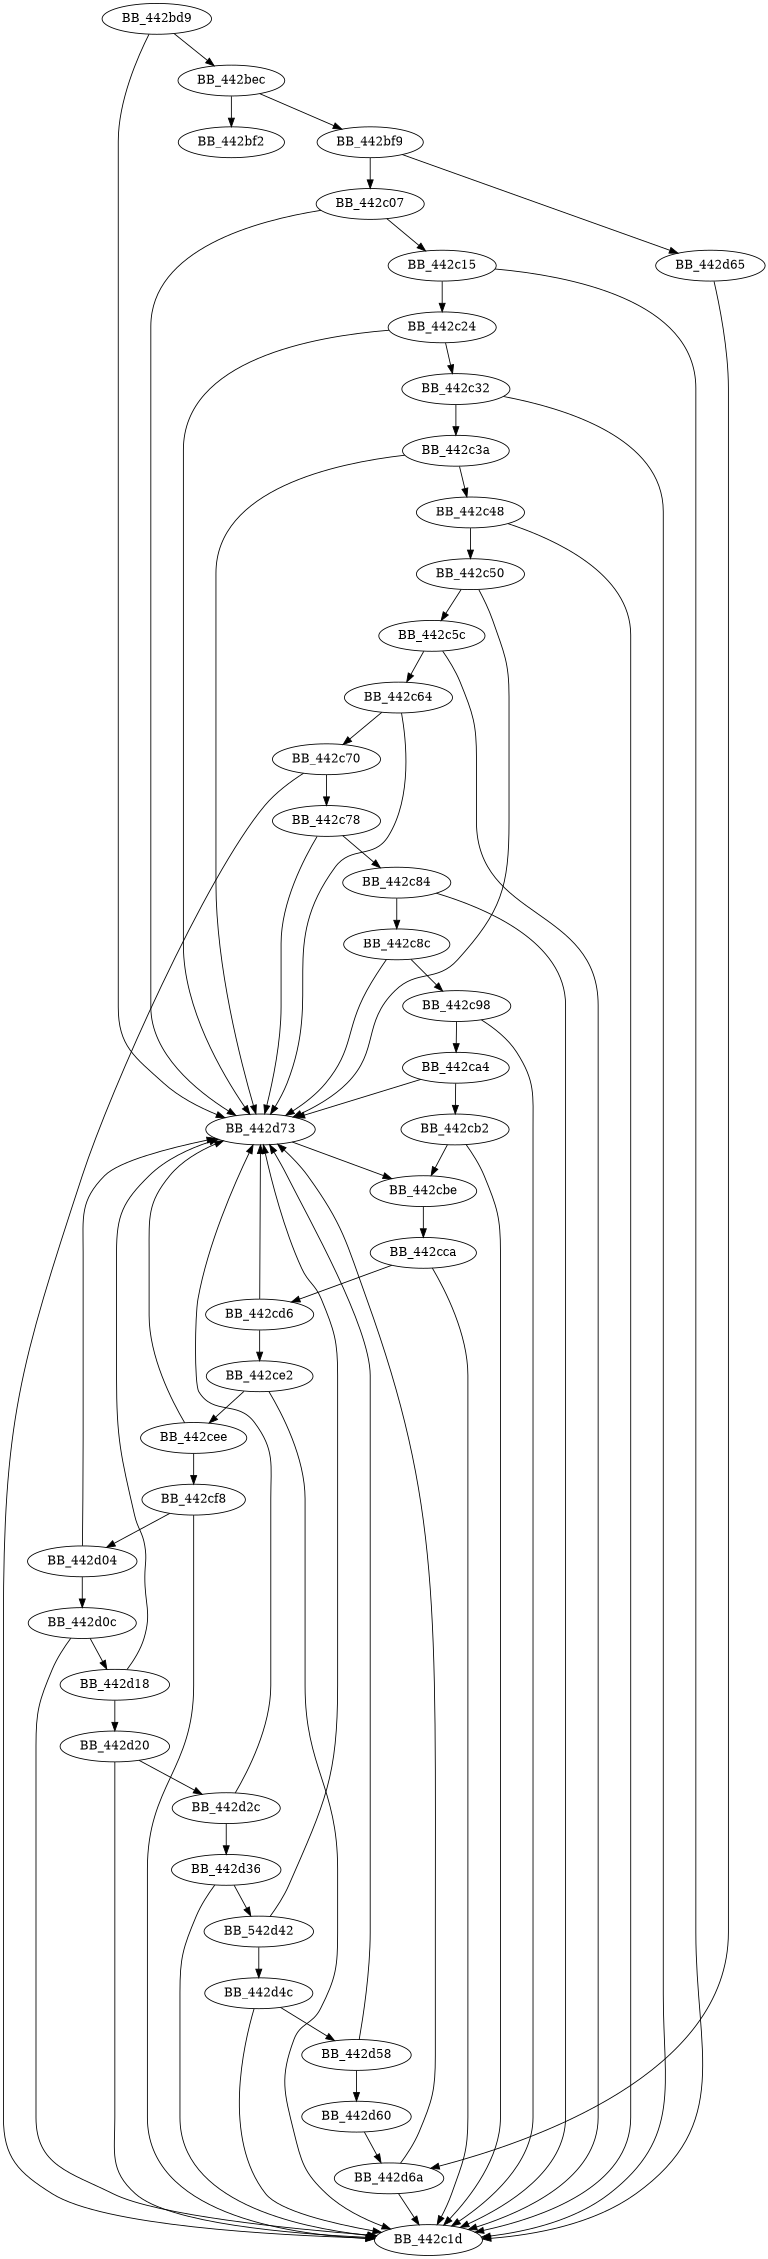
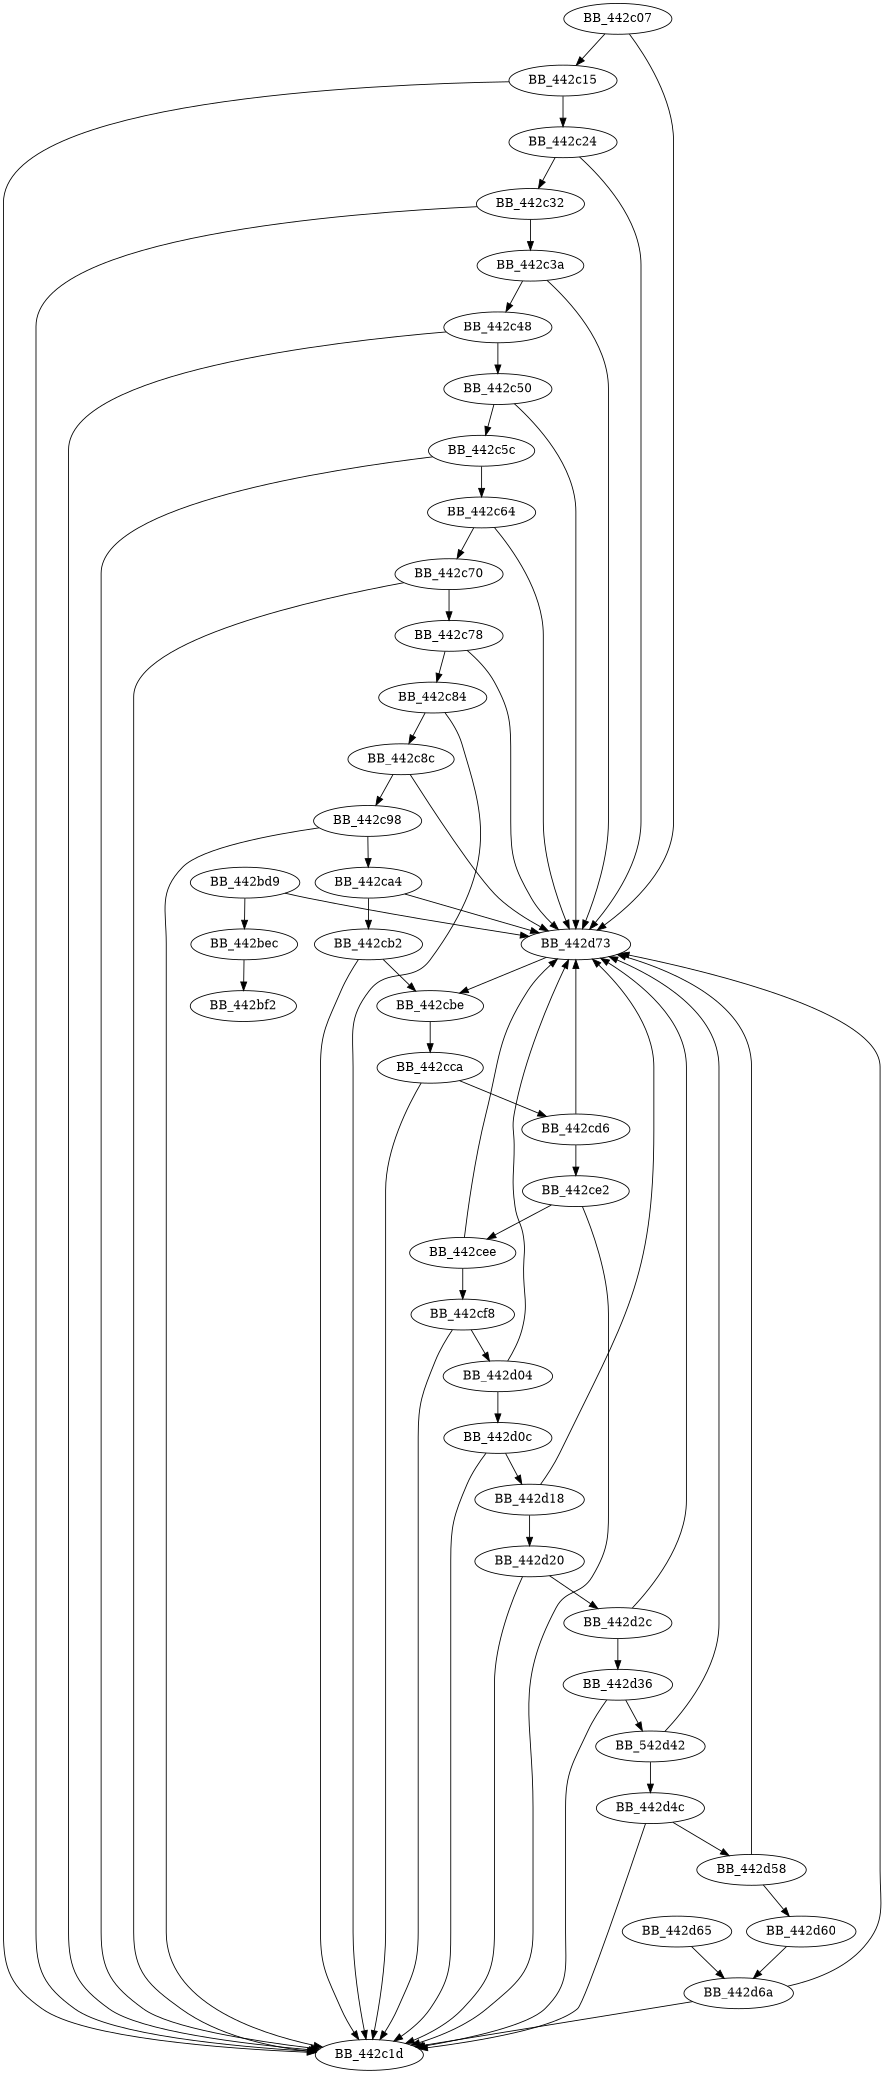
node "BB_442bf9": removed
